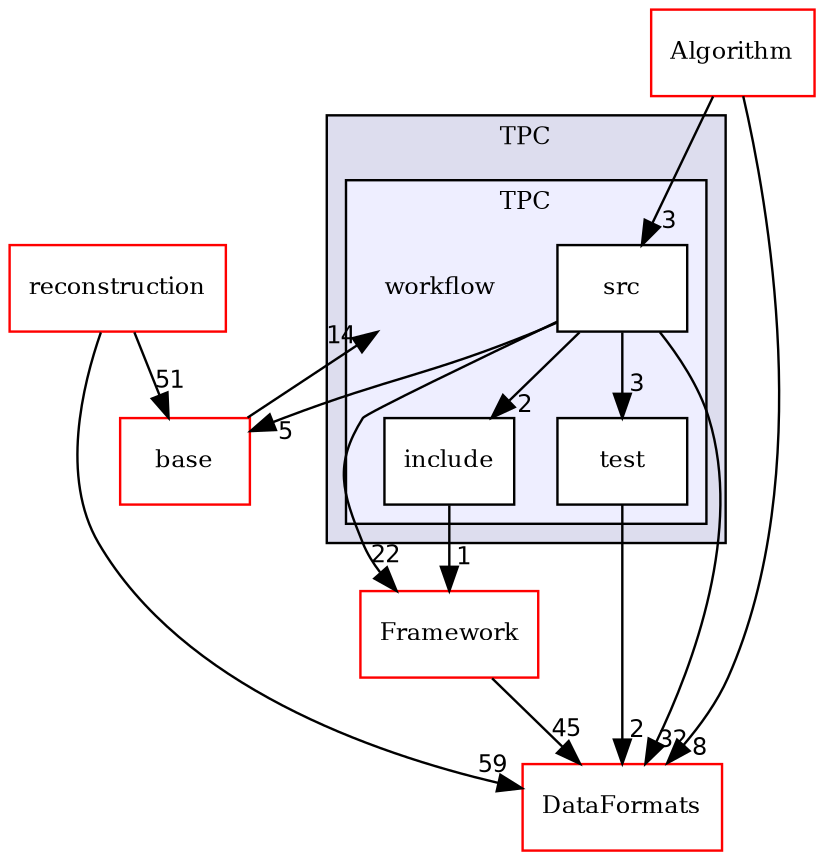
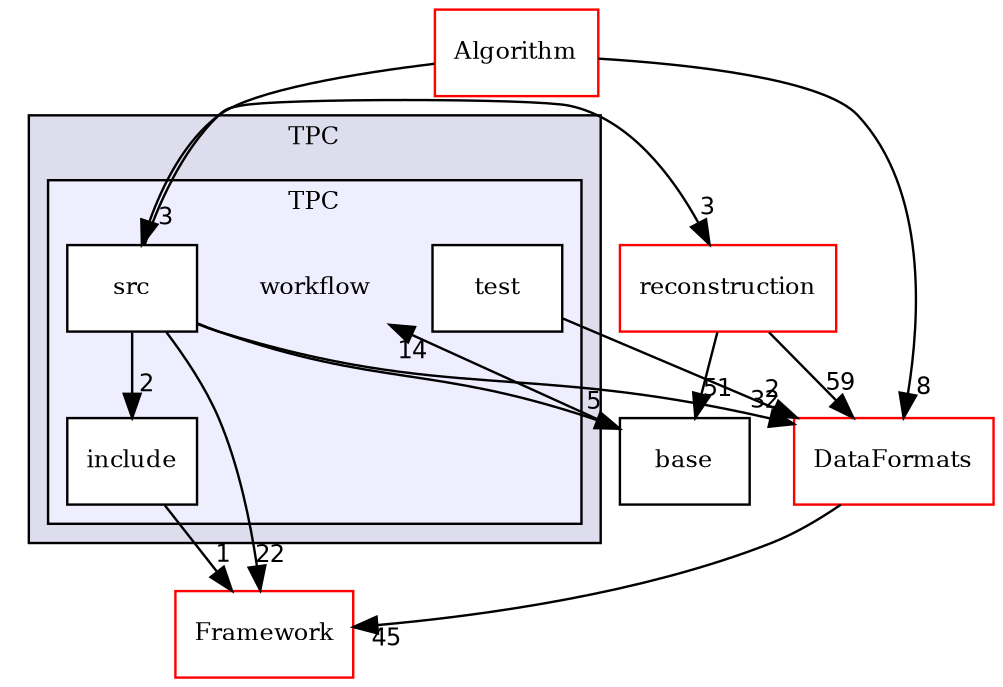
edge "src" -> "test": now "src" -> "reconstruction"
node "base": color red -> black
edge "Framework" -> "DataFormats": reversed
